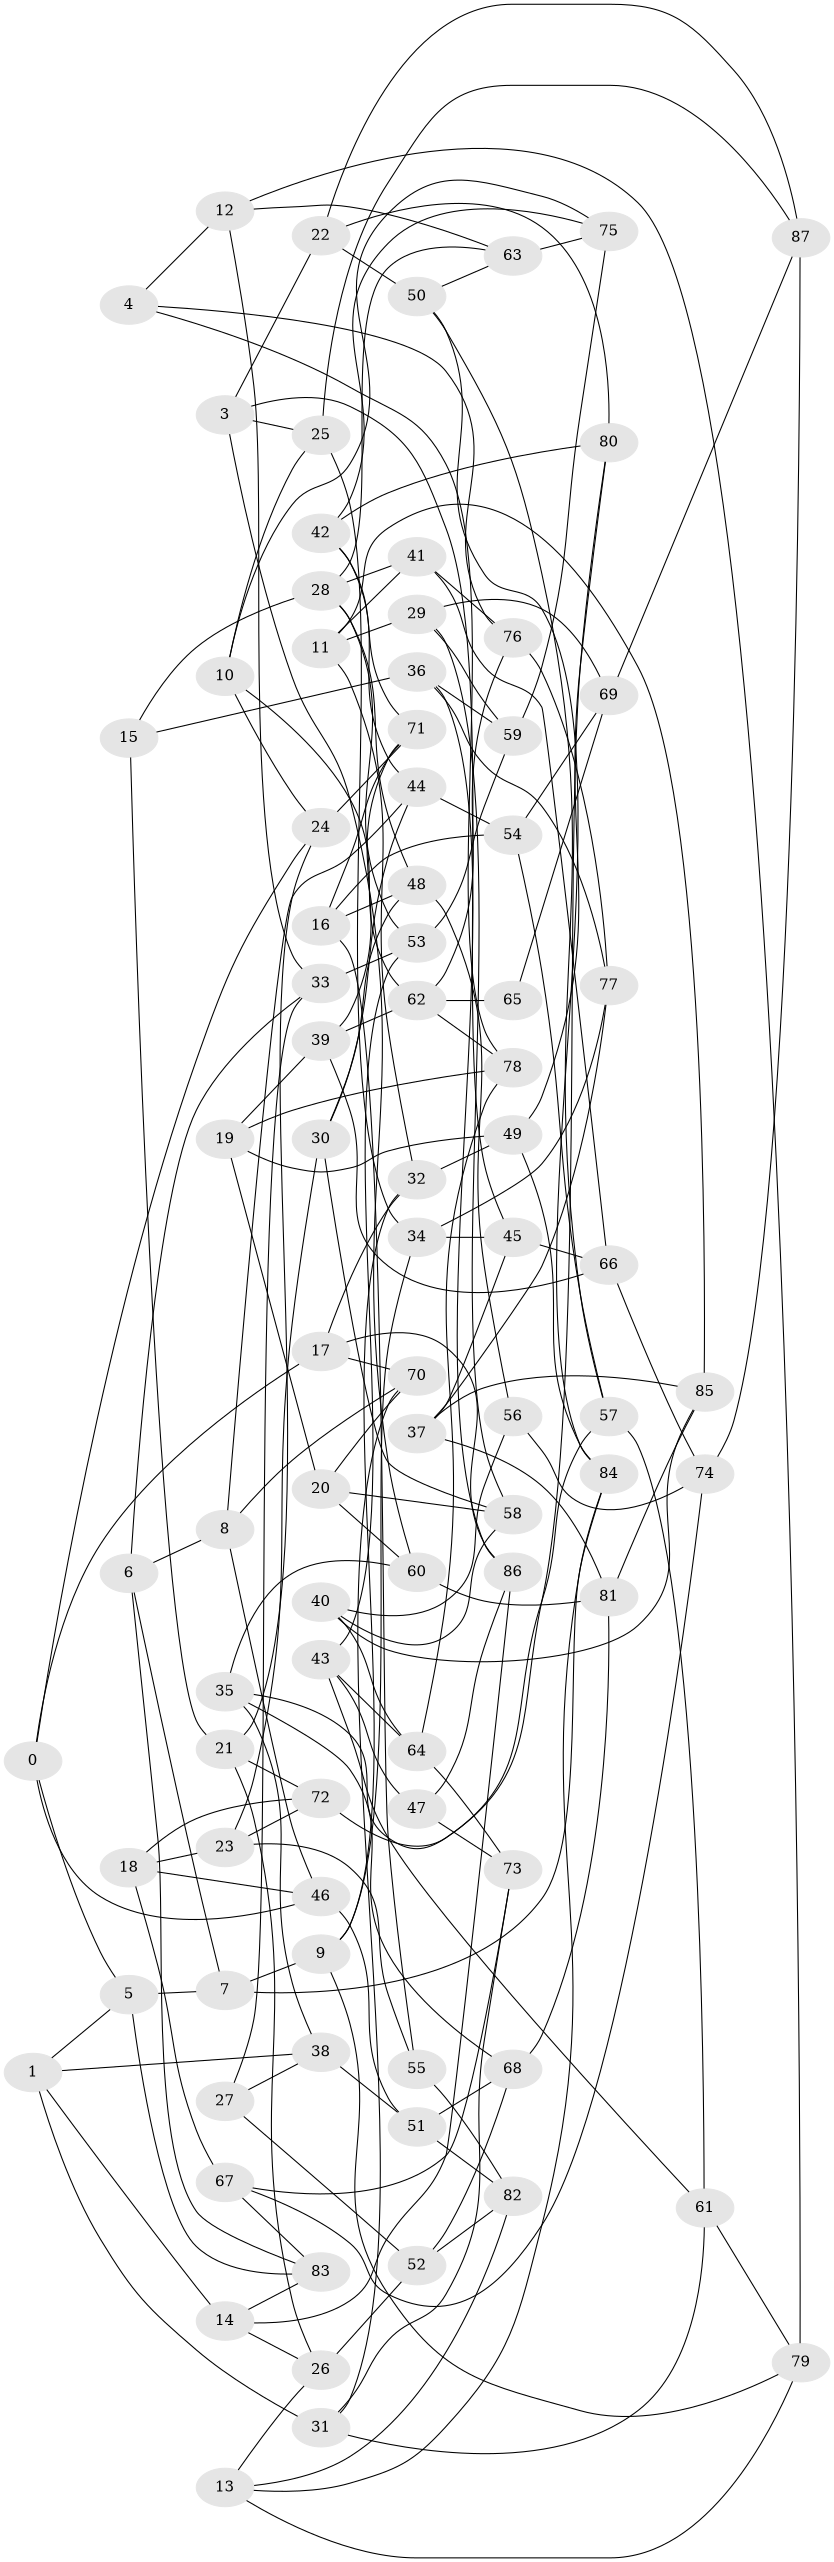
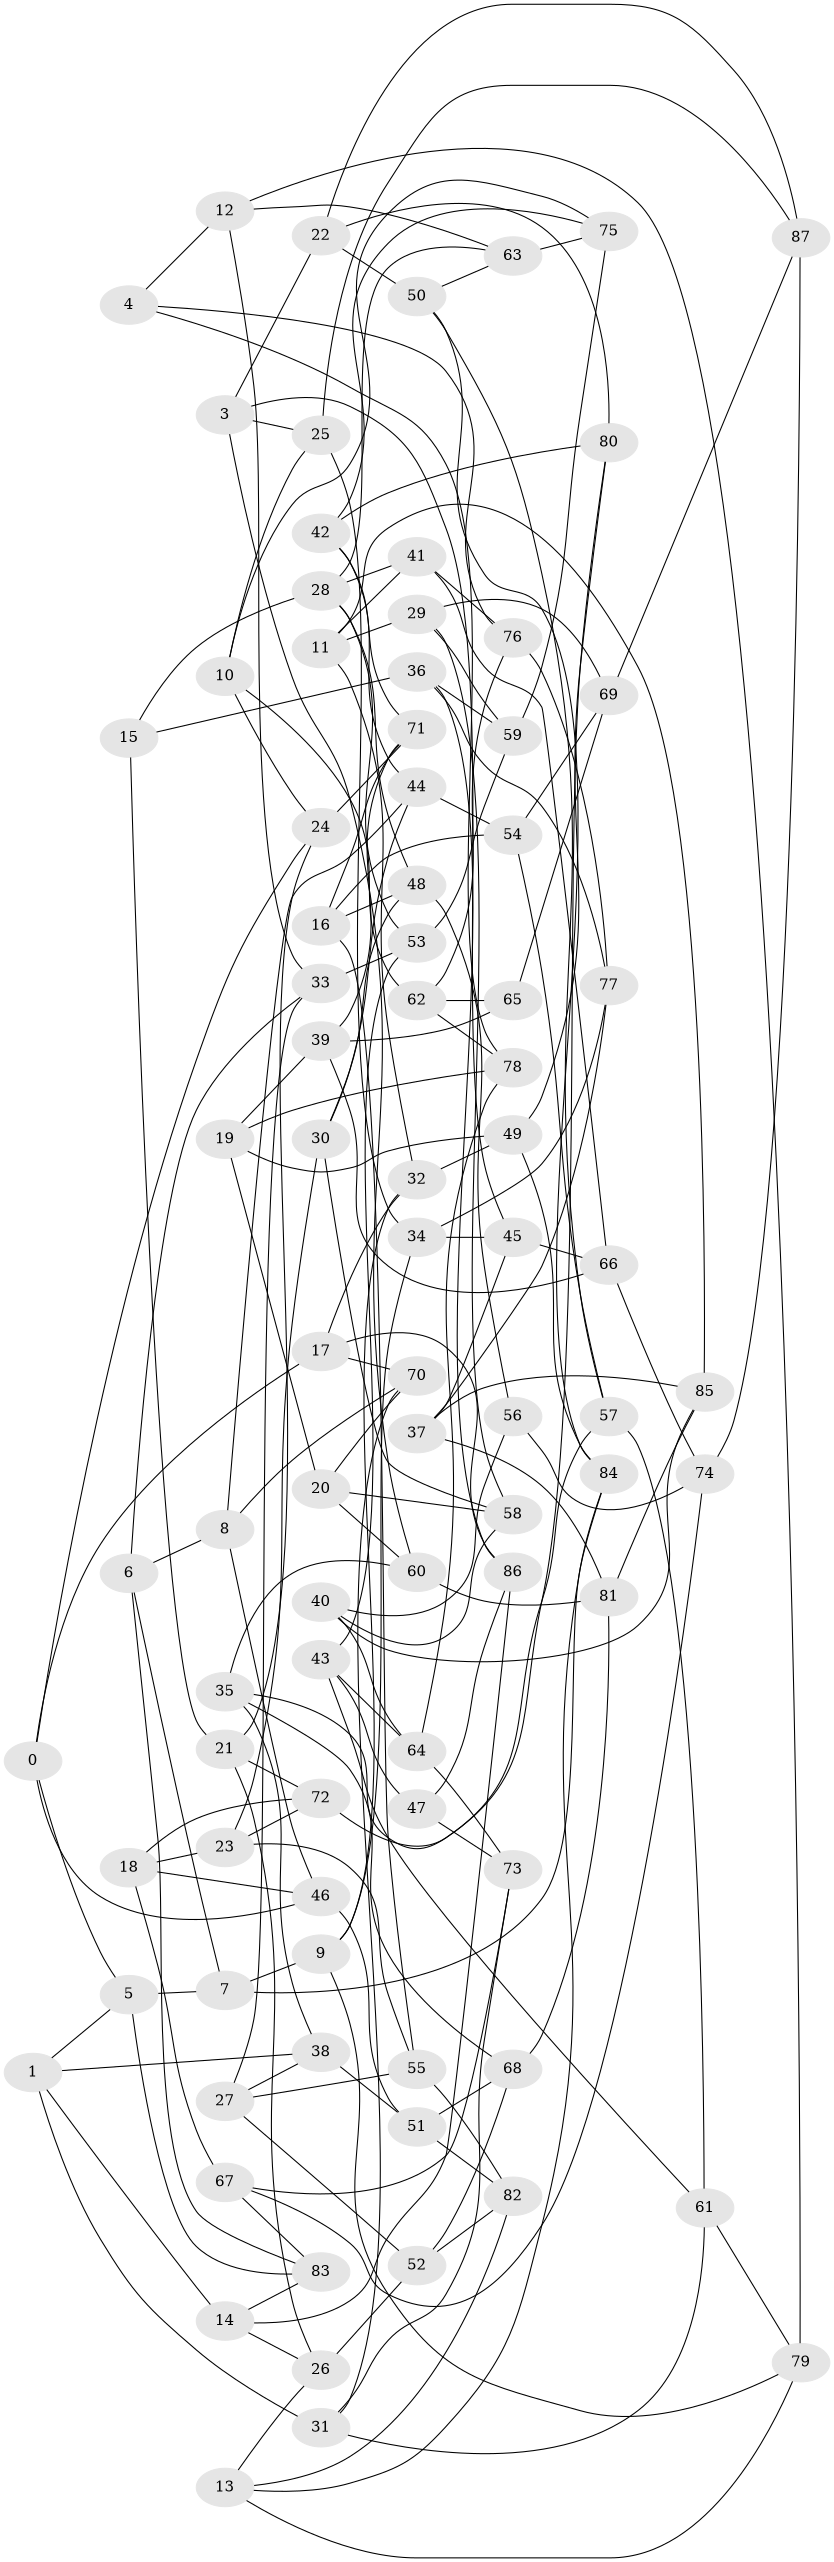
edge "62" -- "39": now "65" -- "39"
edge "55" -- "27": added
